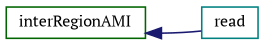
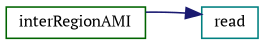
edge "read" -> "interRegionAMI": reversed
